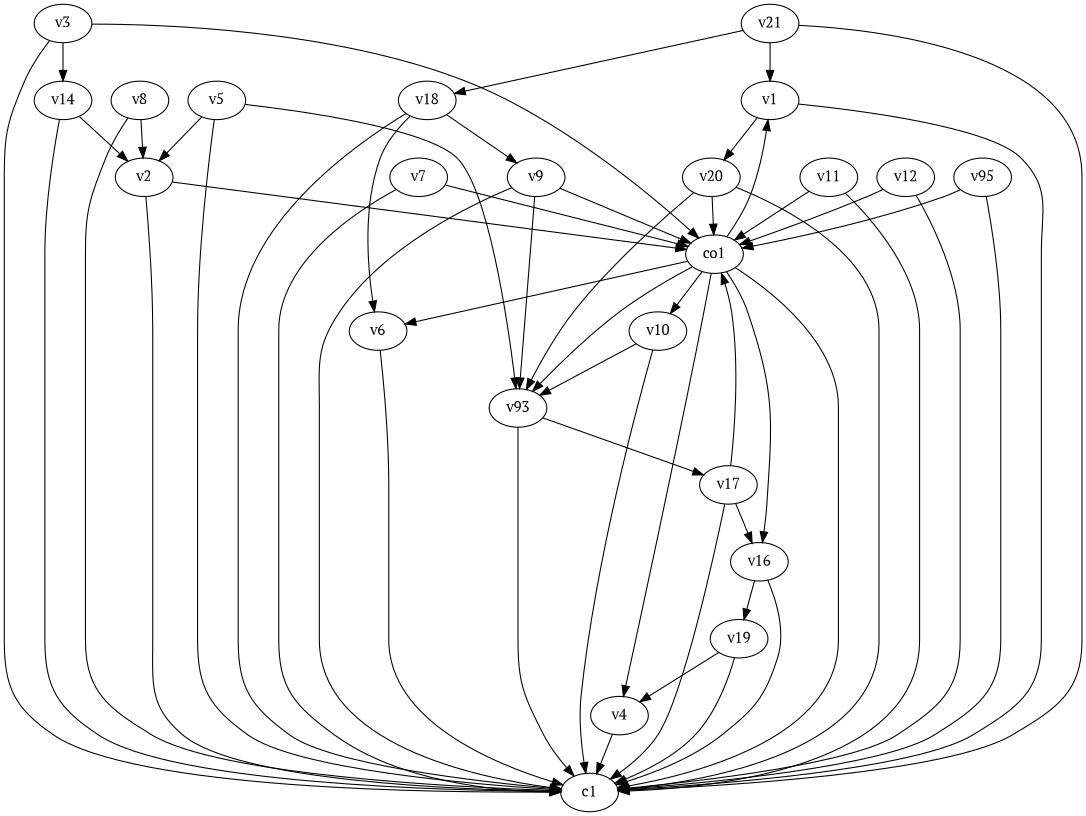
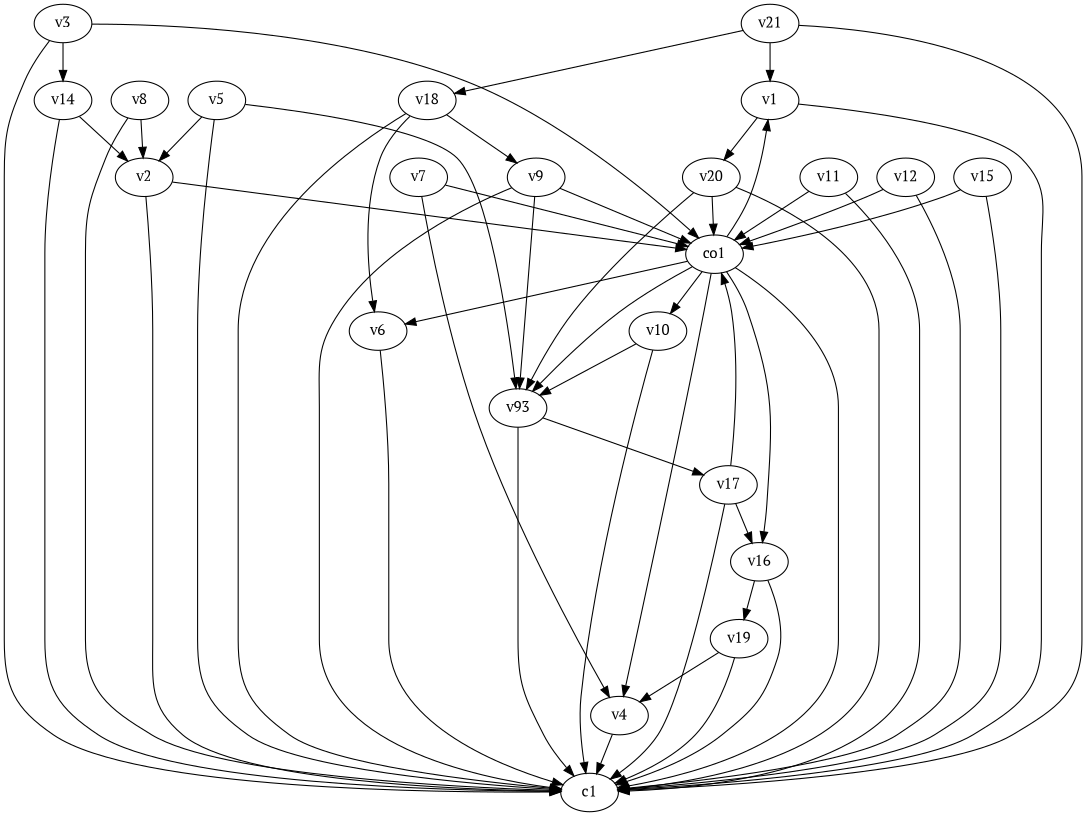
node "v95": label "v95" -> "v15"
edge "v7" -> "c1": now "v7" -> "v4"
